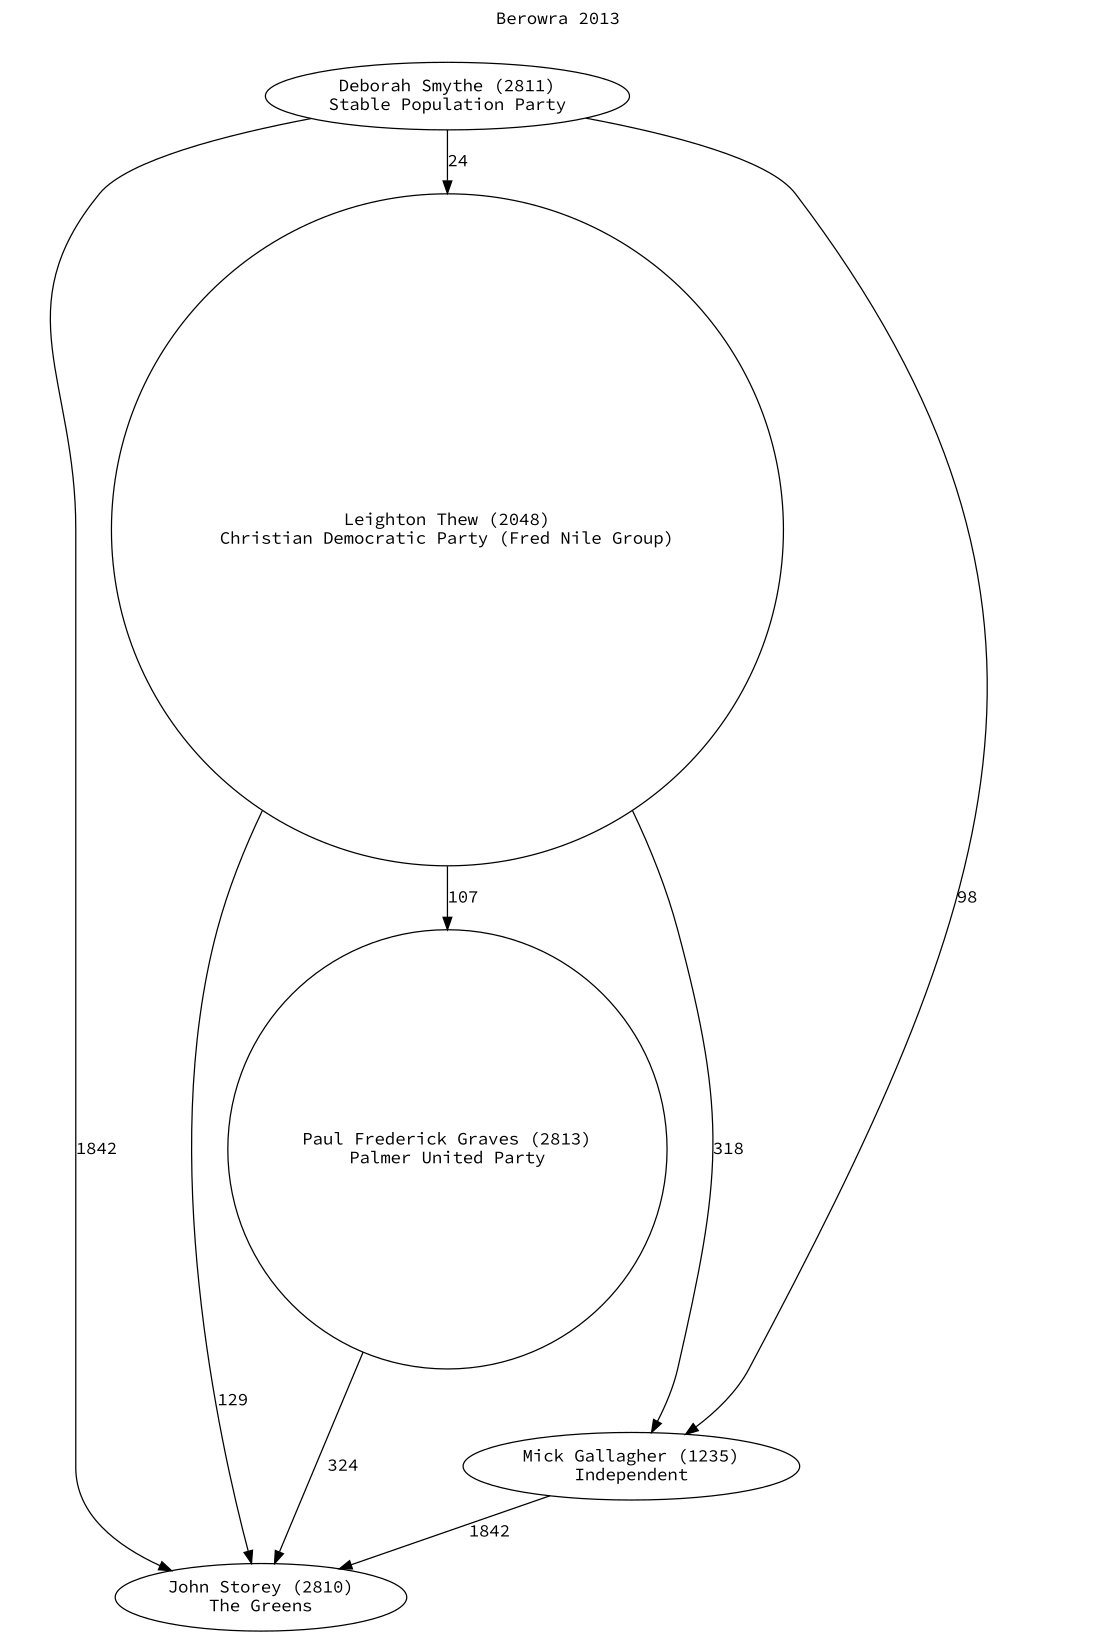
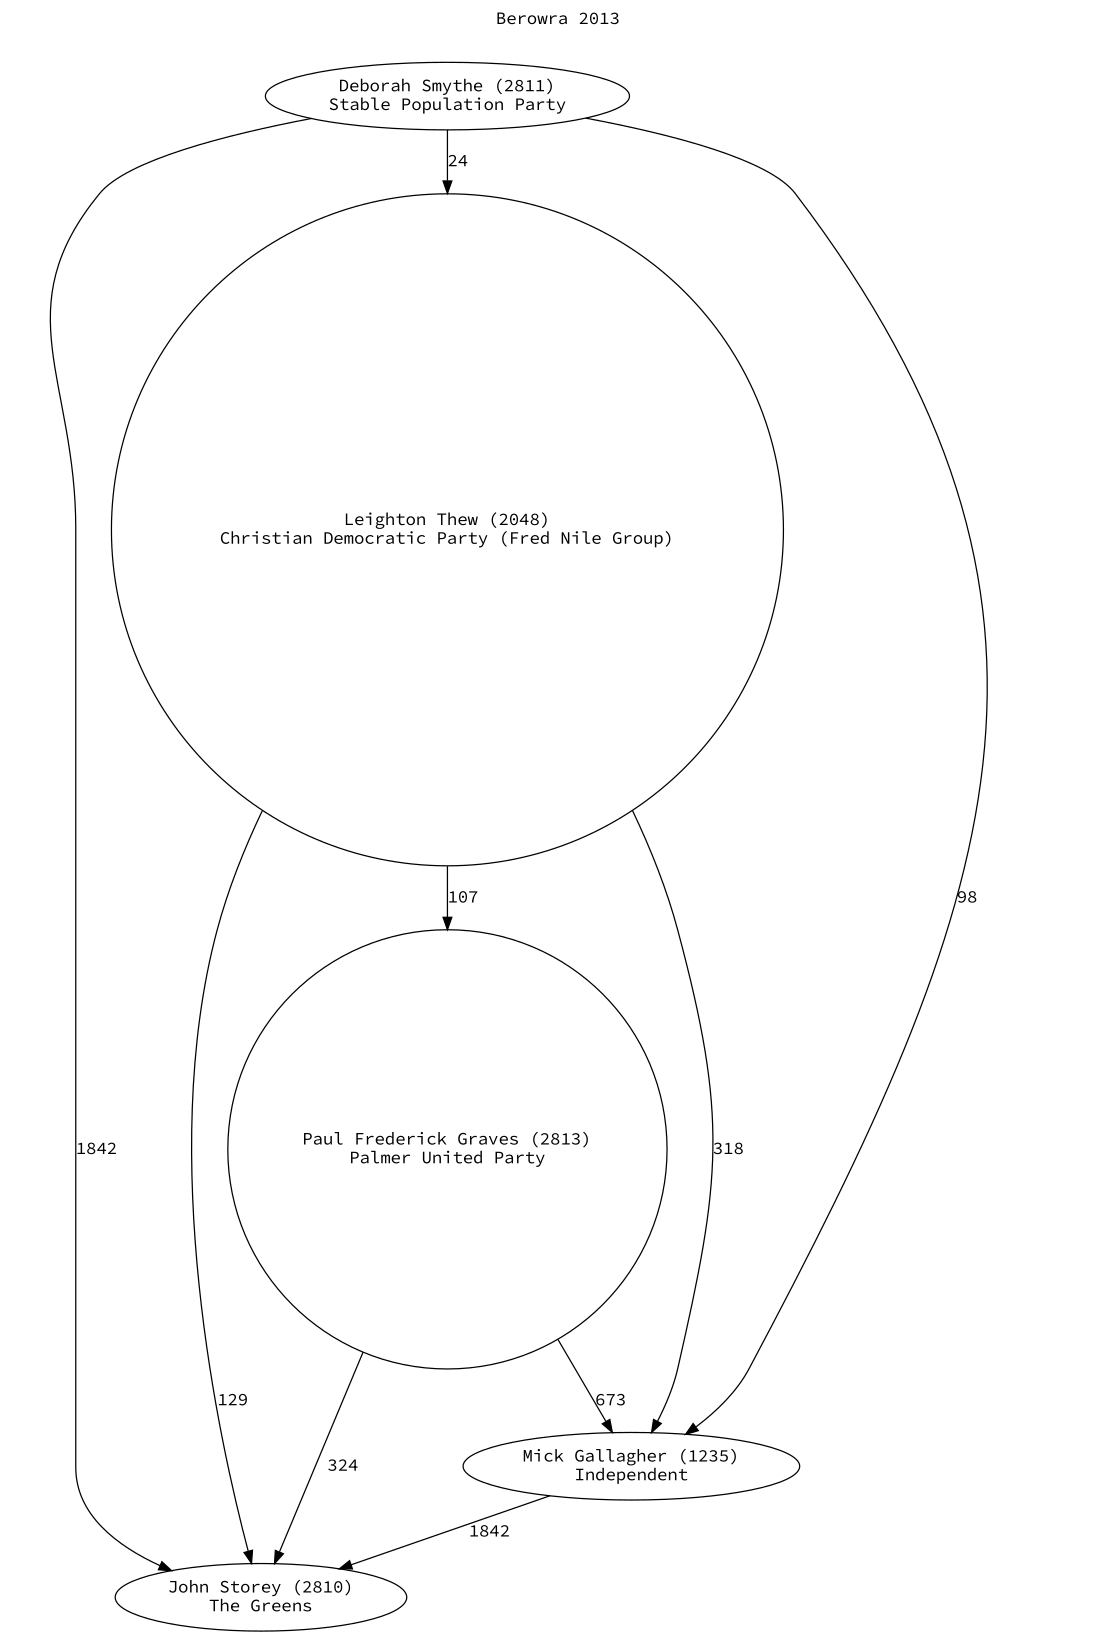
edge "Paul Frederick Graves (2813) Palmer United Party" -> "Mick Gallagher (1235) Independent": added, label "673"
